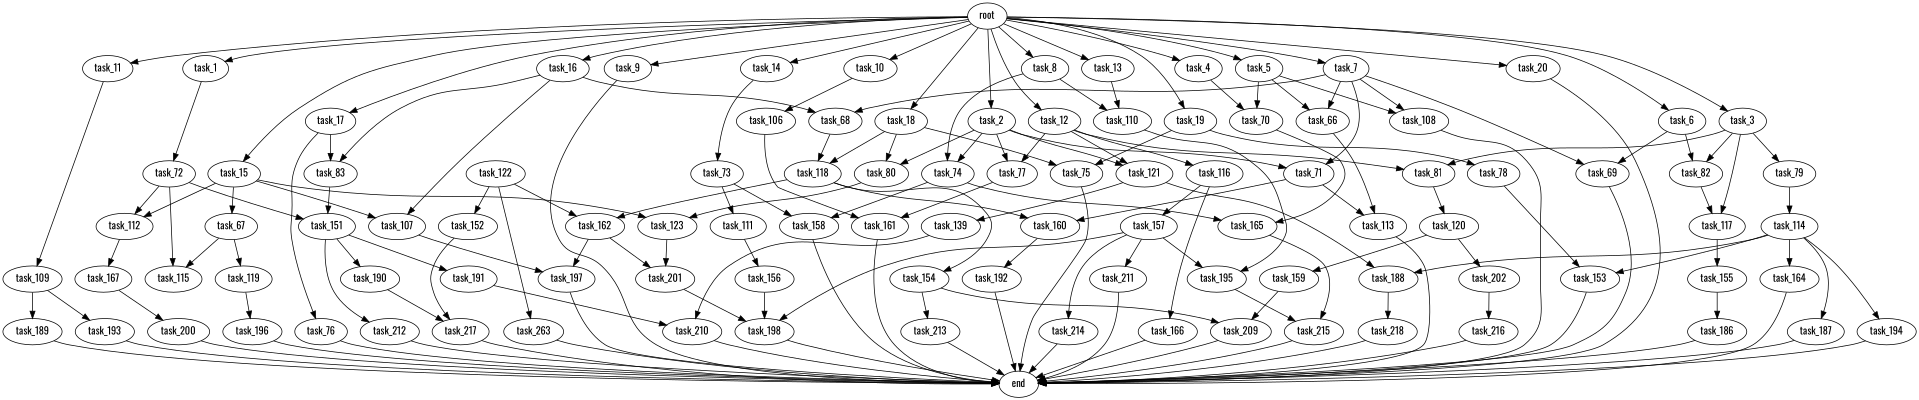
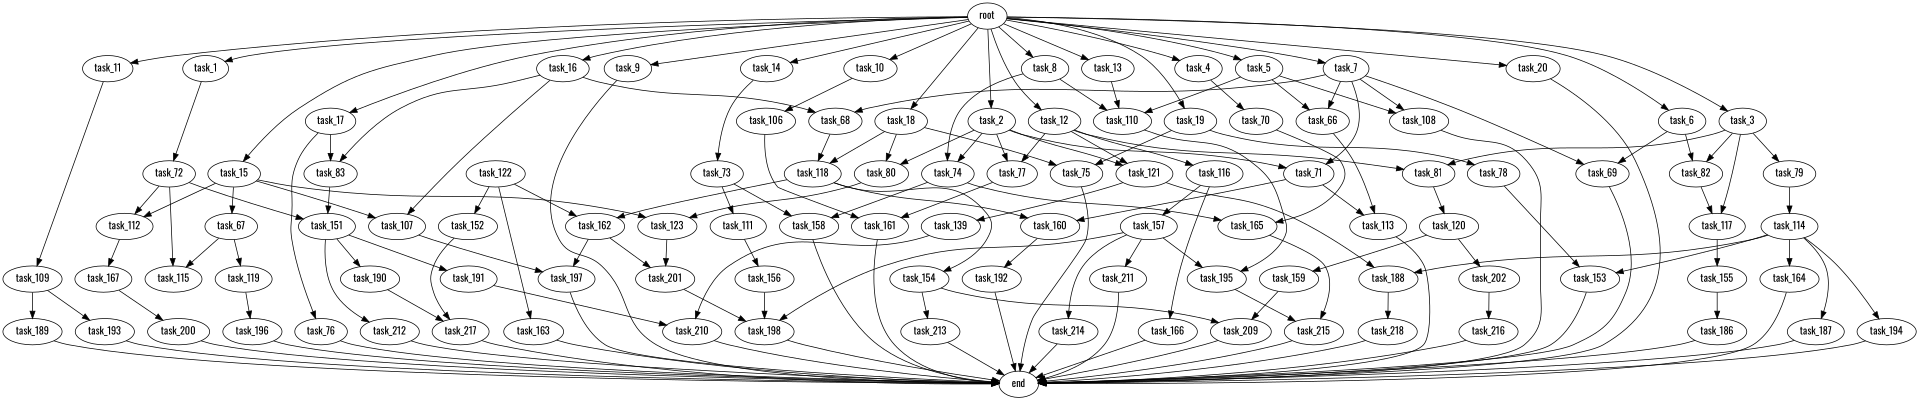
edge "task_5" -> "task_70": now "task_5" -> "task_110"
node "task_263": label "task_263" -> "task_163"
